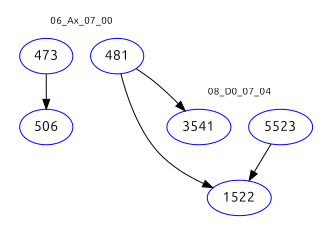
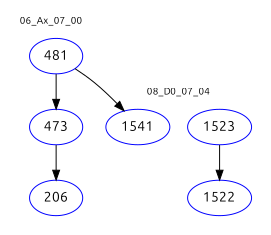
node "506": label "506" -> "206"
node "3541": label "3541" -> "1541"
node "5523": label "5523" -> "1523"
edge "481" -> "1522": now "481" -> "473"
